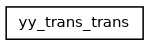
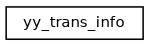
node "yy_trans_trans": label "yy_trans_trans" -> "yy_trans_info"
